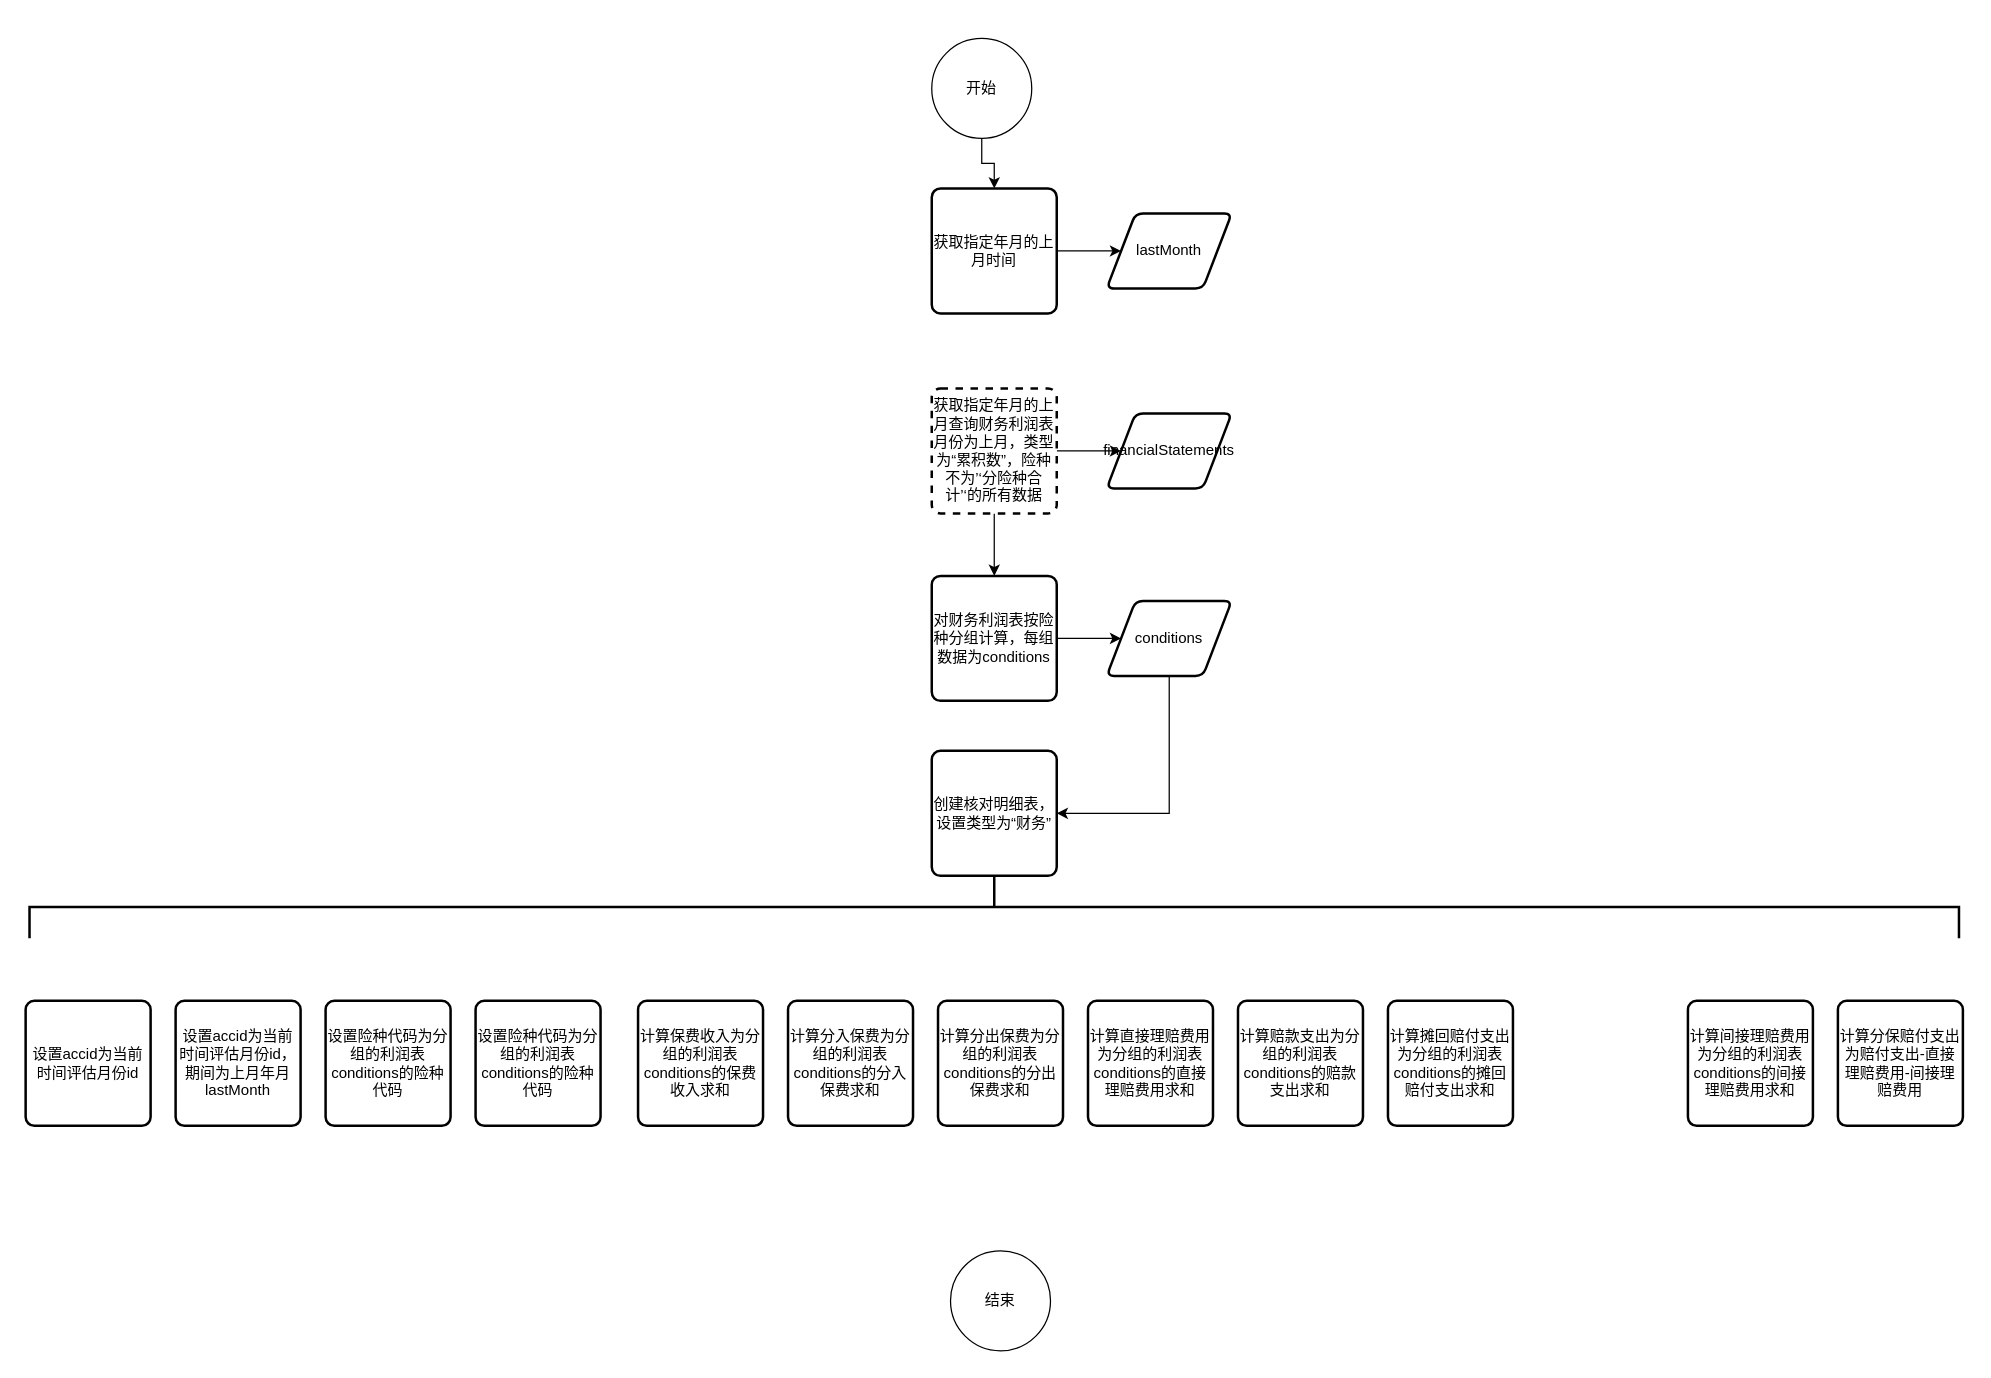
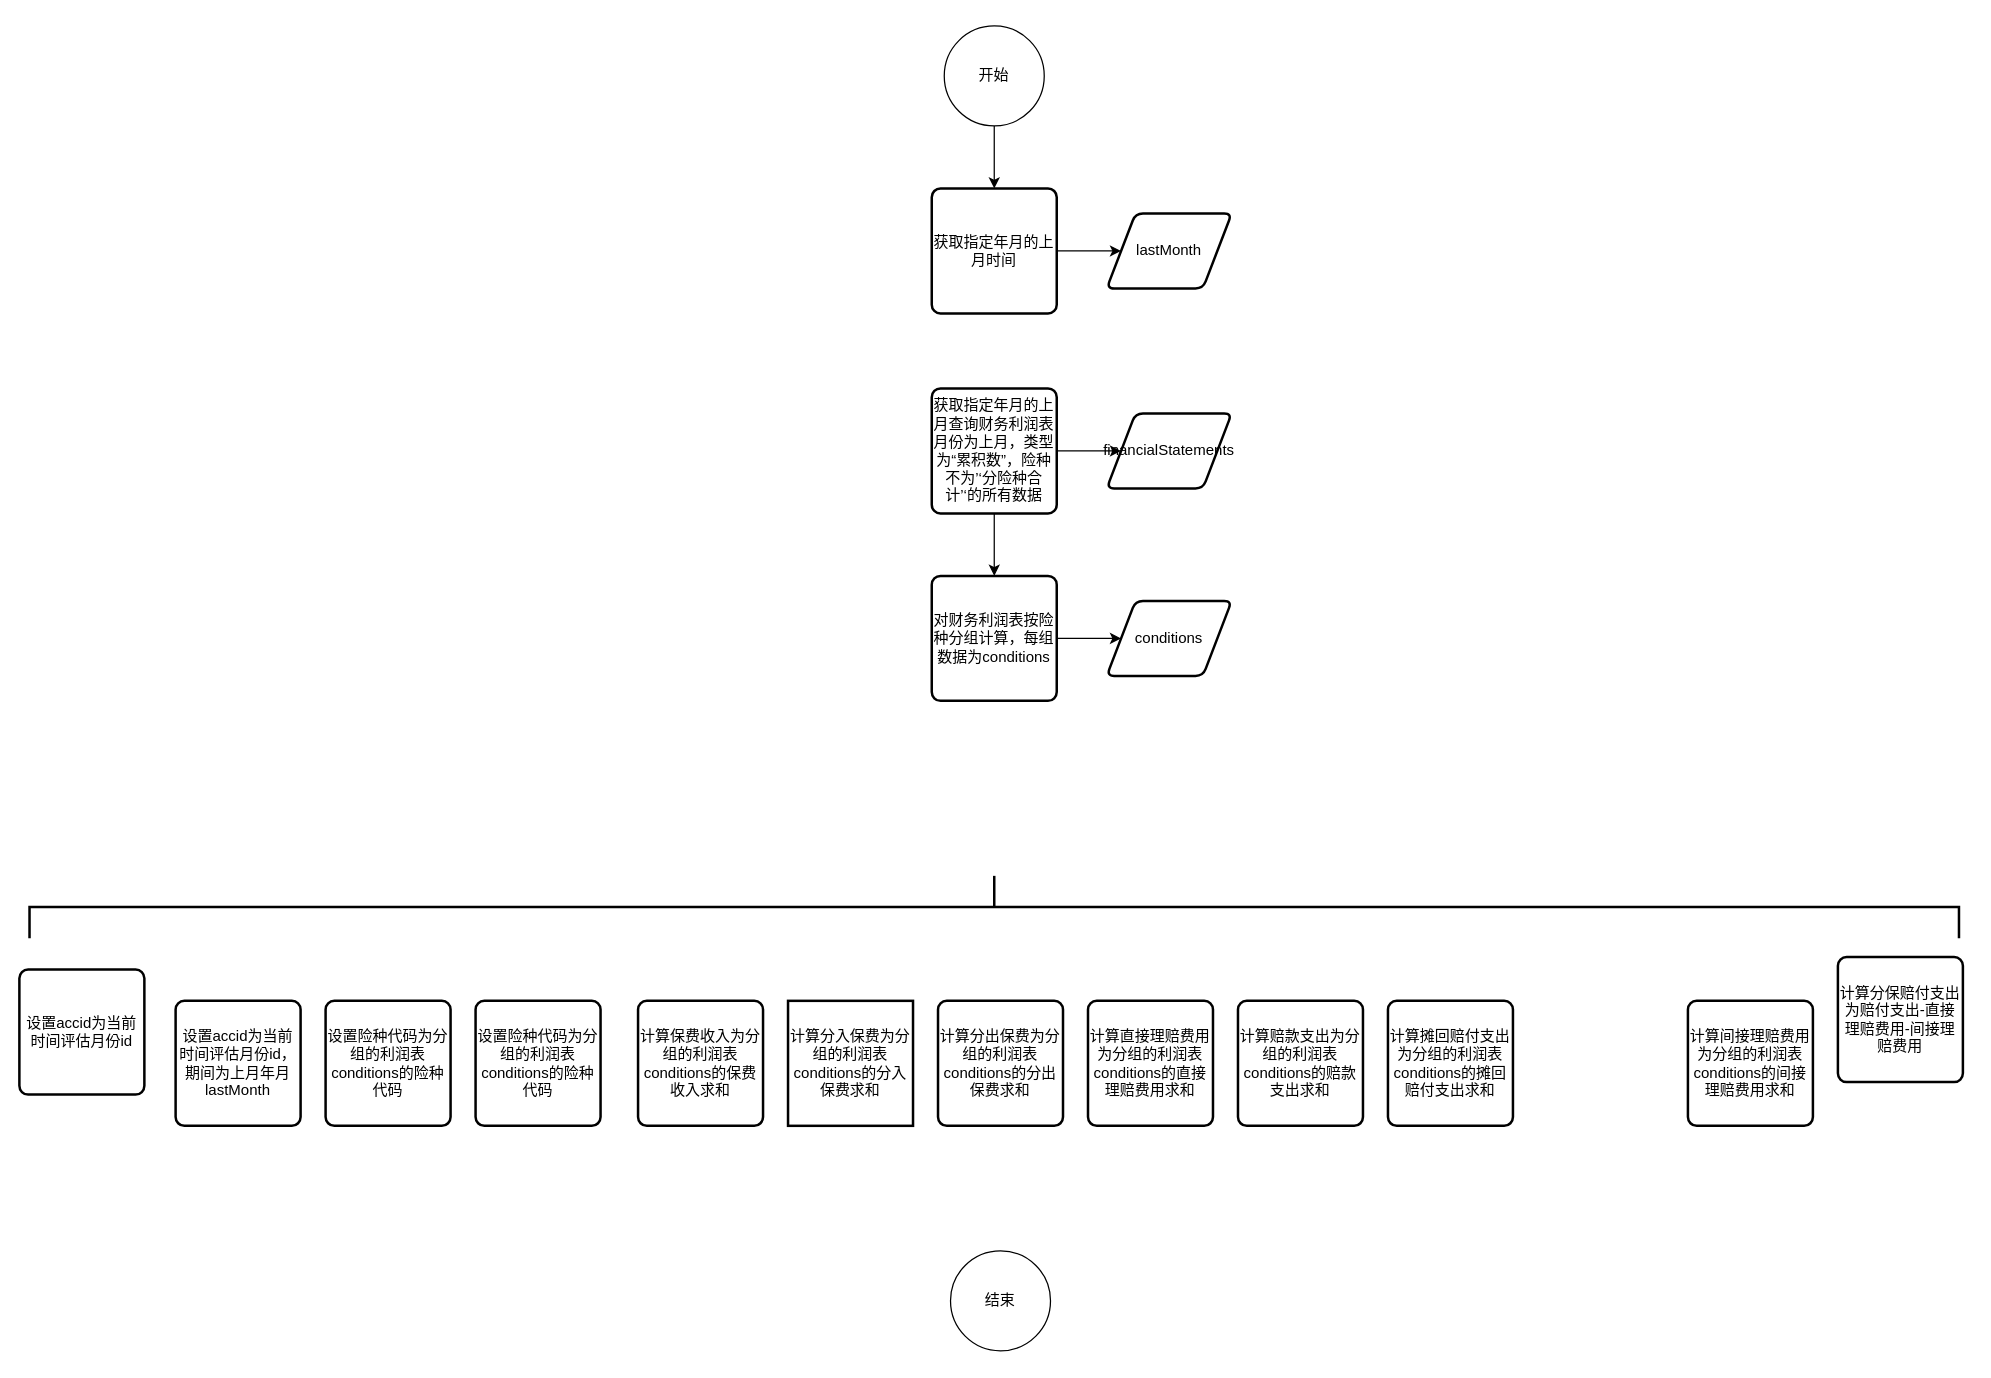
node "开始": moved (982, 88) -> (994, 76)
node "获取指定年月的上月查询财务利润表月份为上月，类型为“累积数”，险种不为’‘分险种合计’‘的所有数据": style dashed -> solid
edge "conditions" -> "创建核对明细表，设置类型为“财务”": removed
node "创建核对明细表，设置类型为“财务”": removed
node "设置accid为当前时间评估月份id": moved (88, 1063) -> (82, 1032)
node "计算分入保费为分组的利润表conditions的分入保费求和": shape rounded rectangle -> rectangle
node "计算分保赔付支出为赔付支出-直接理赔费用-间接理赔费用": moved (1901, 1063) -> (1901, 1019)
